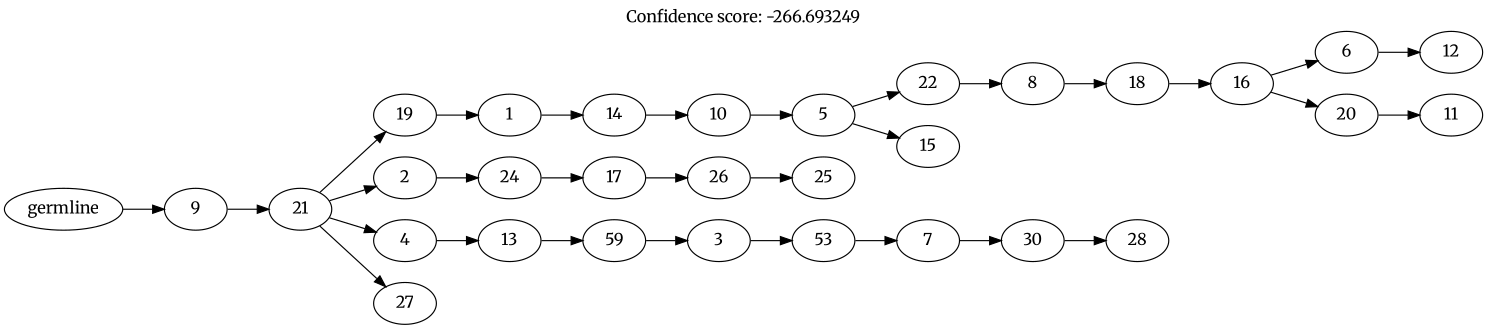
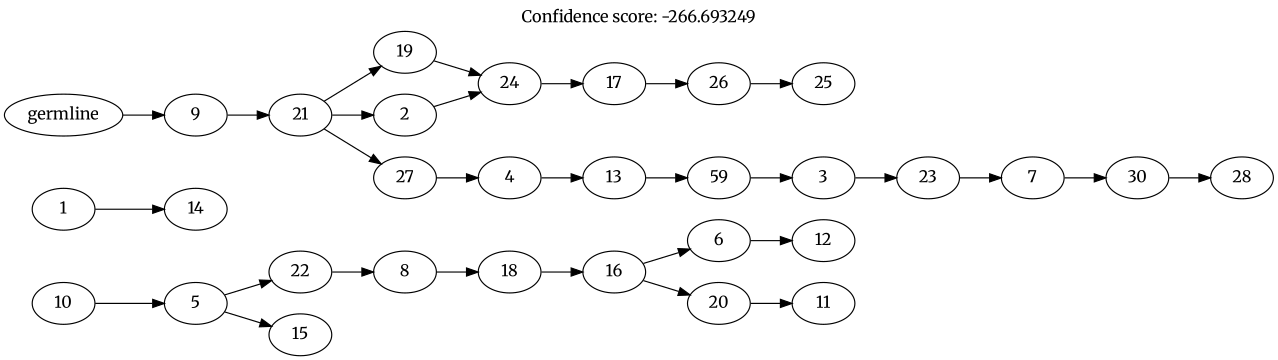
edge "19" -> "1": now "19" -> "24"
edge "14" -> "10": removed
edge "21" -> "4": now "27" -> "4"
node "53": label "53" -> "23"
